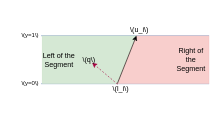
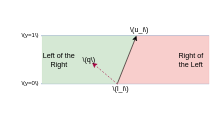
node "Left of the Segment": label "Left of the Segment" -> "Left of the Right"
node "Right of the Segment": label "Right of the Segment" -> "Right of the Left"
